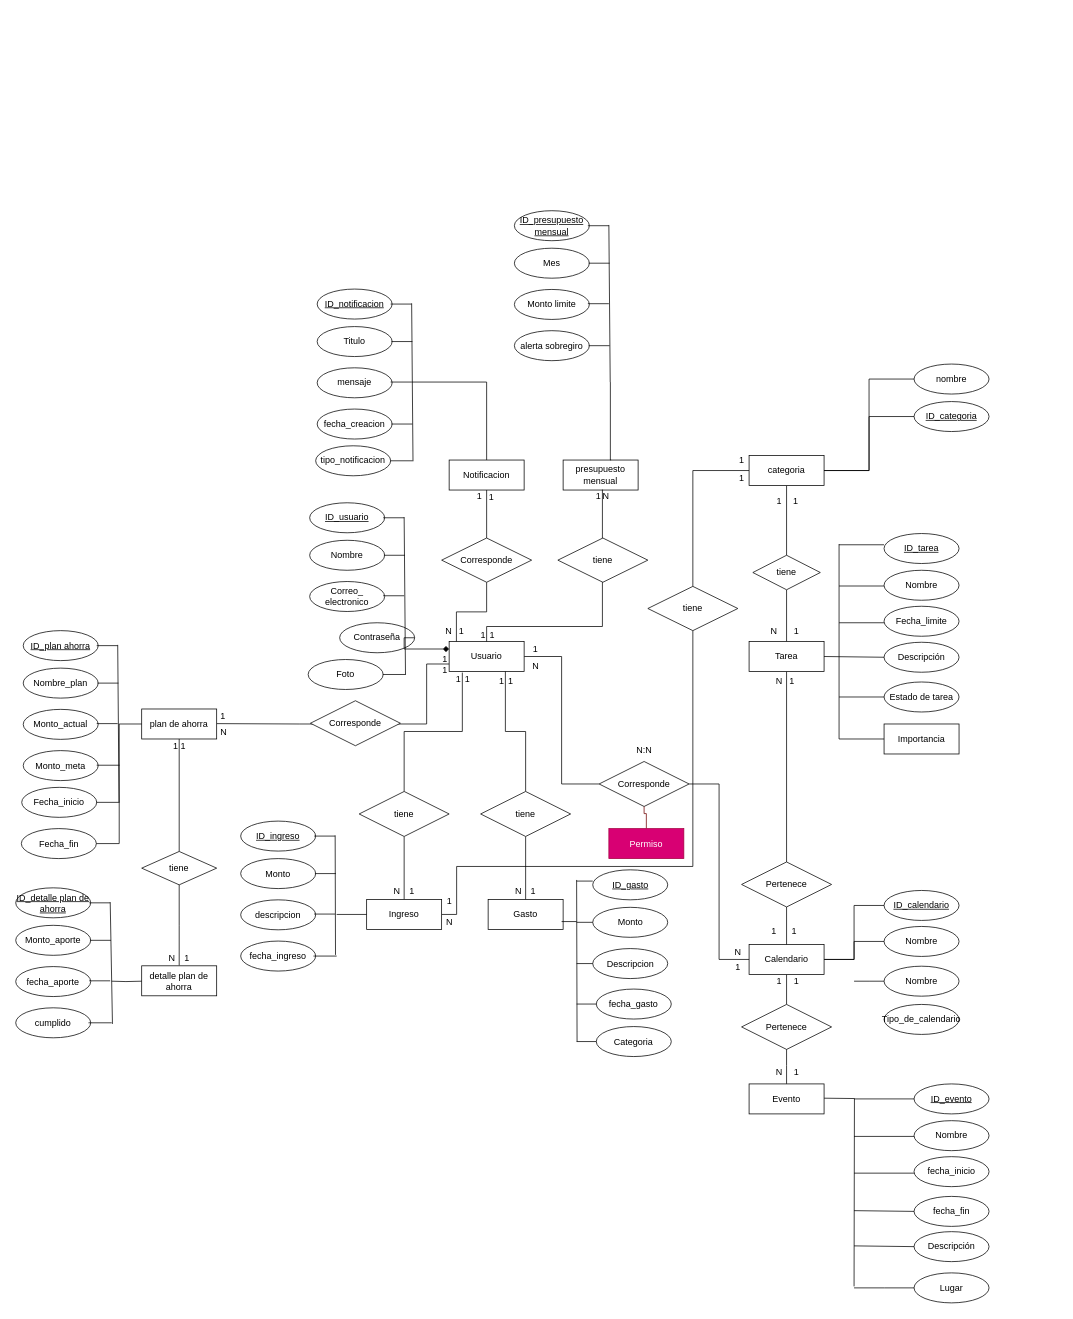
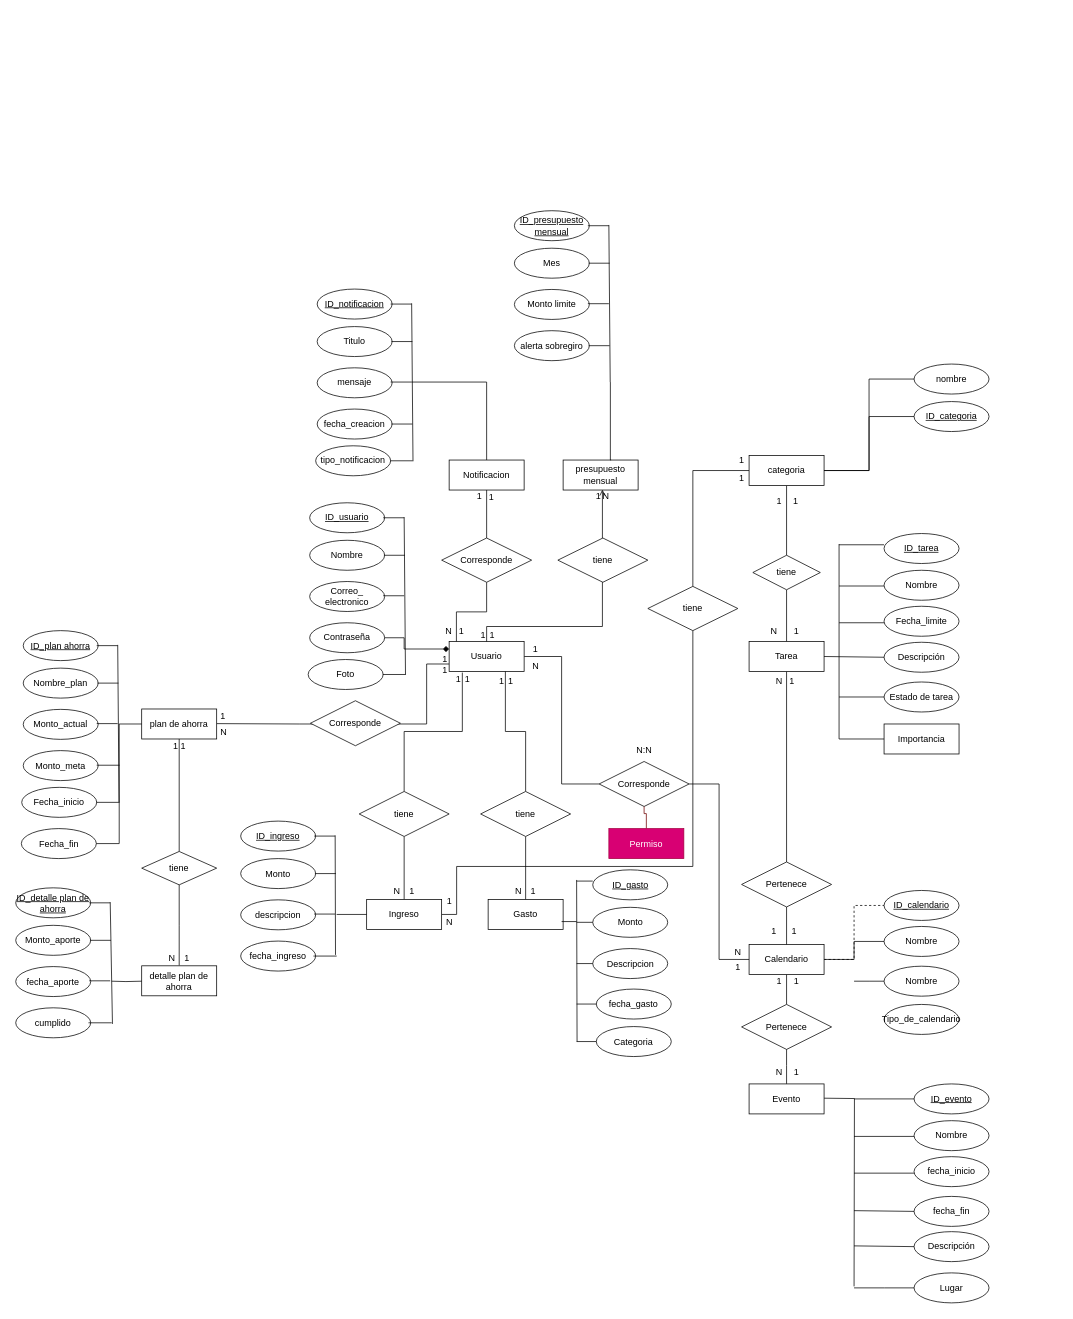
edge "presupuesto mensual" -- "Usuario": arrowhead none -> open
node "Contraseña": moved (377, 638) -> (347, 638)
edge "ID_calendario" -- "Calendario": style solid -> dashed
